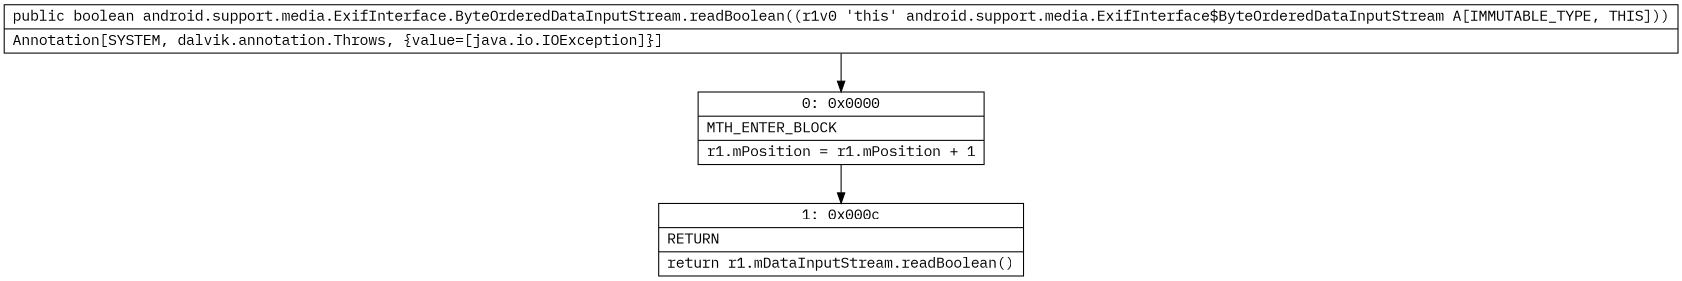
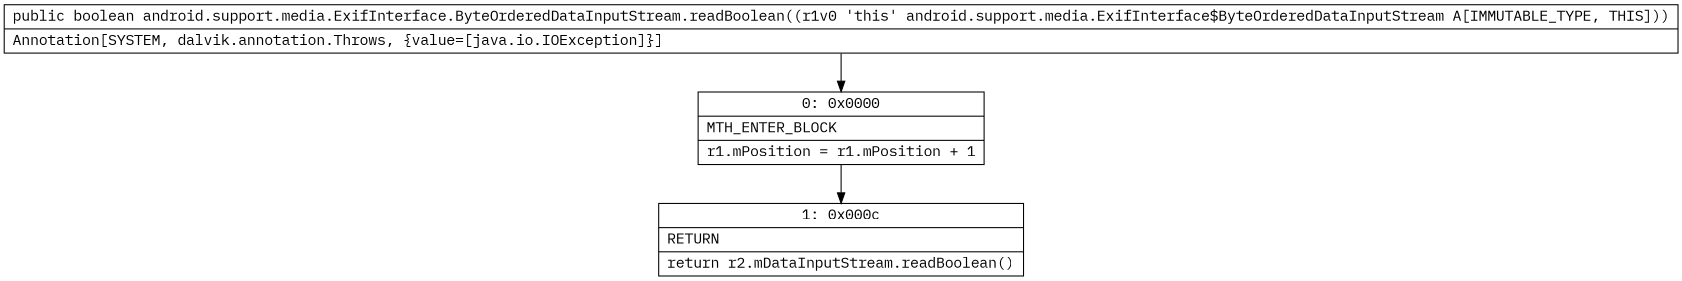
node "1: 0x000c": text "return r1.mDataInputStream.readBoolean()" -> "return r2.mDataInputStream.readBoolean()"
